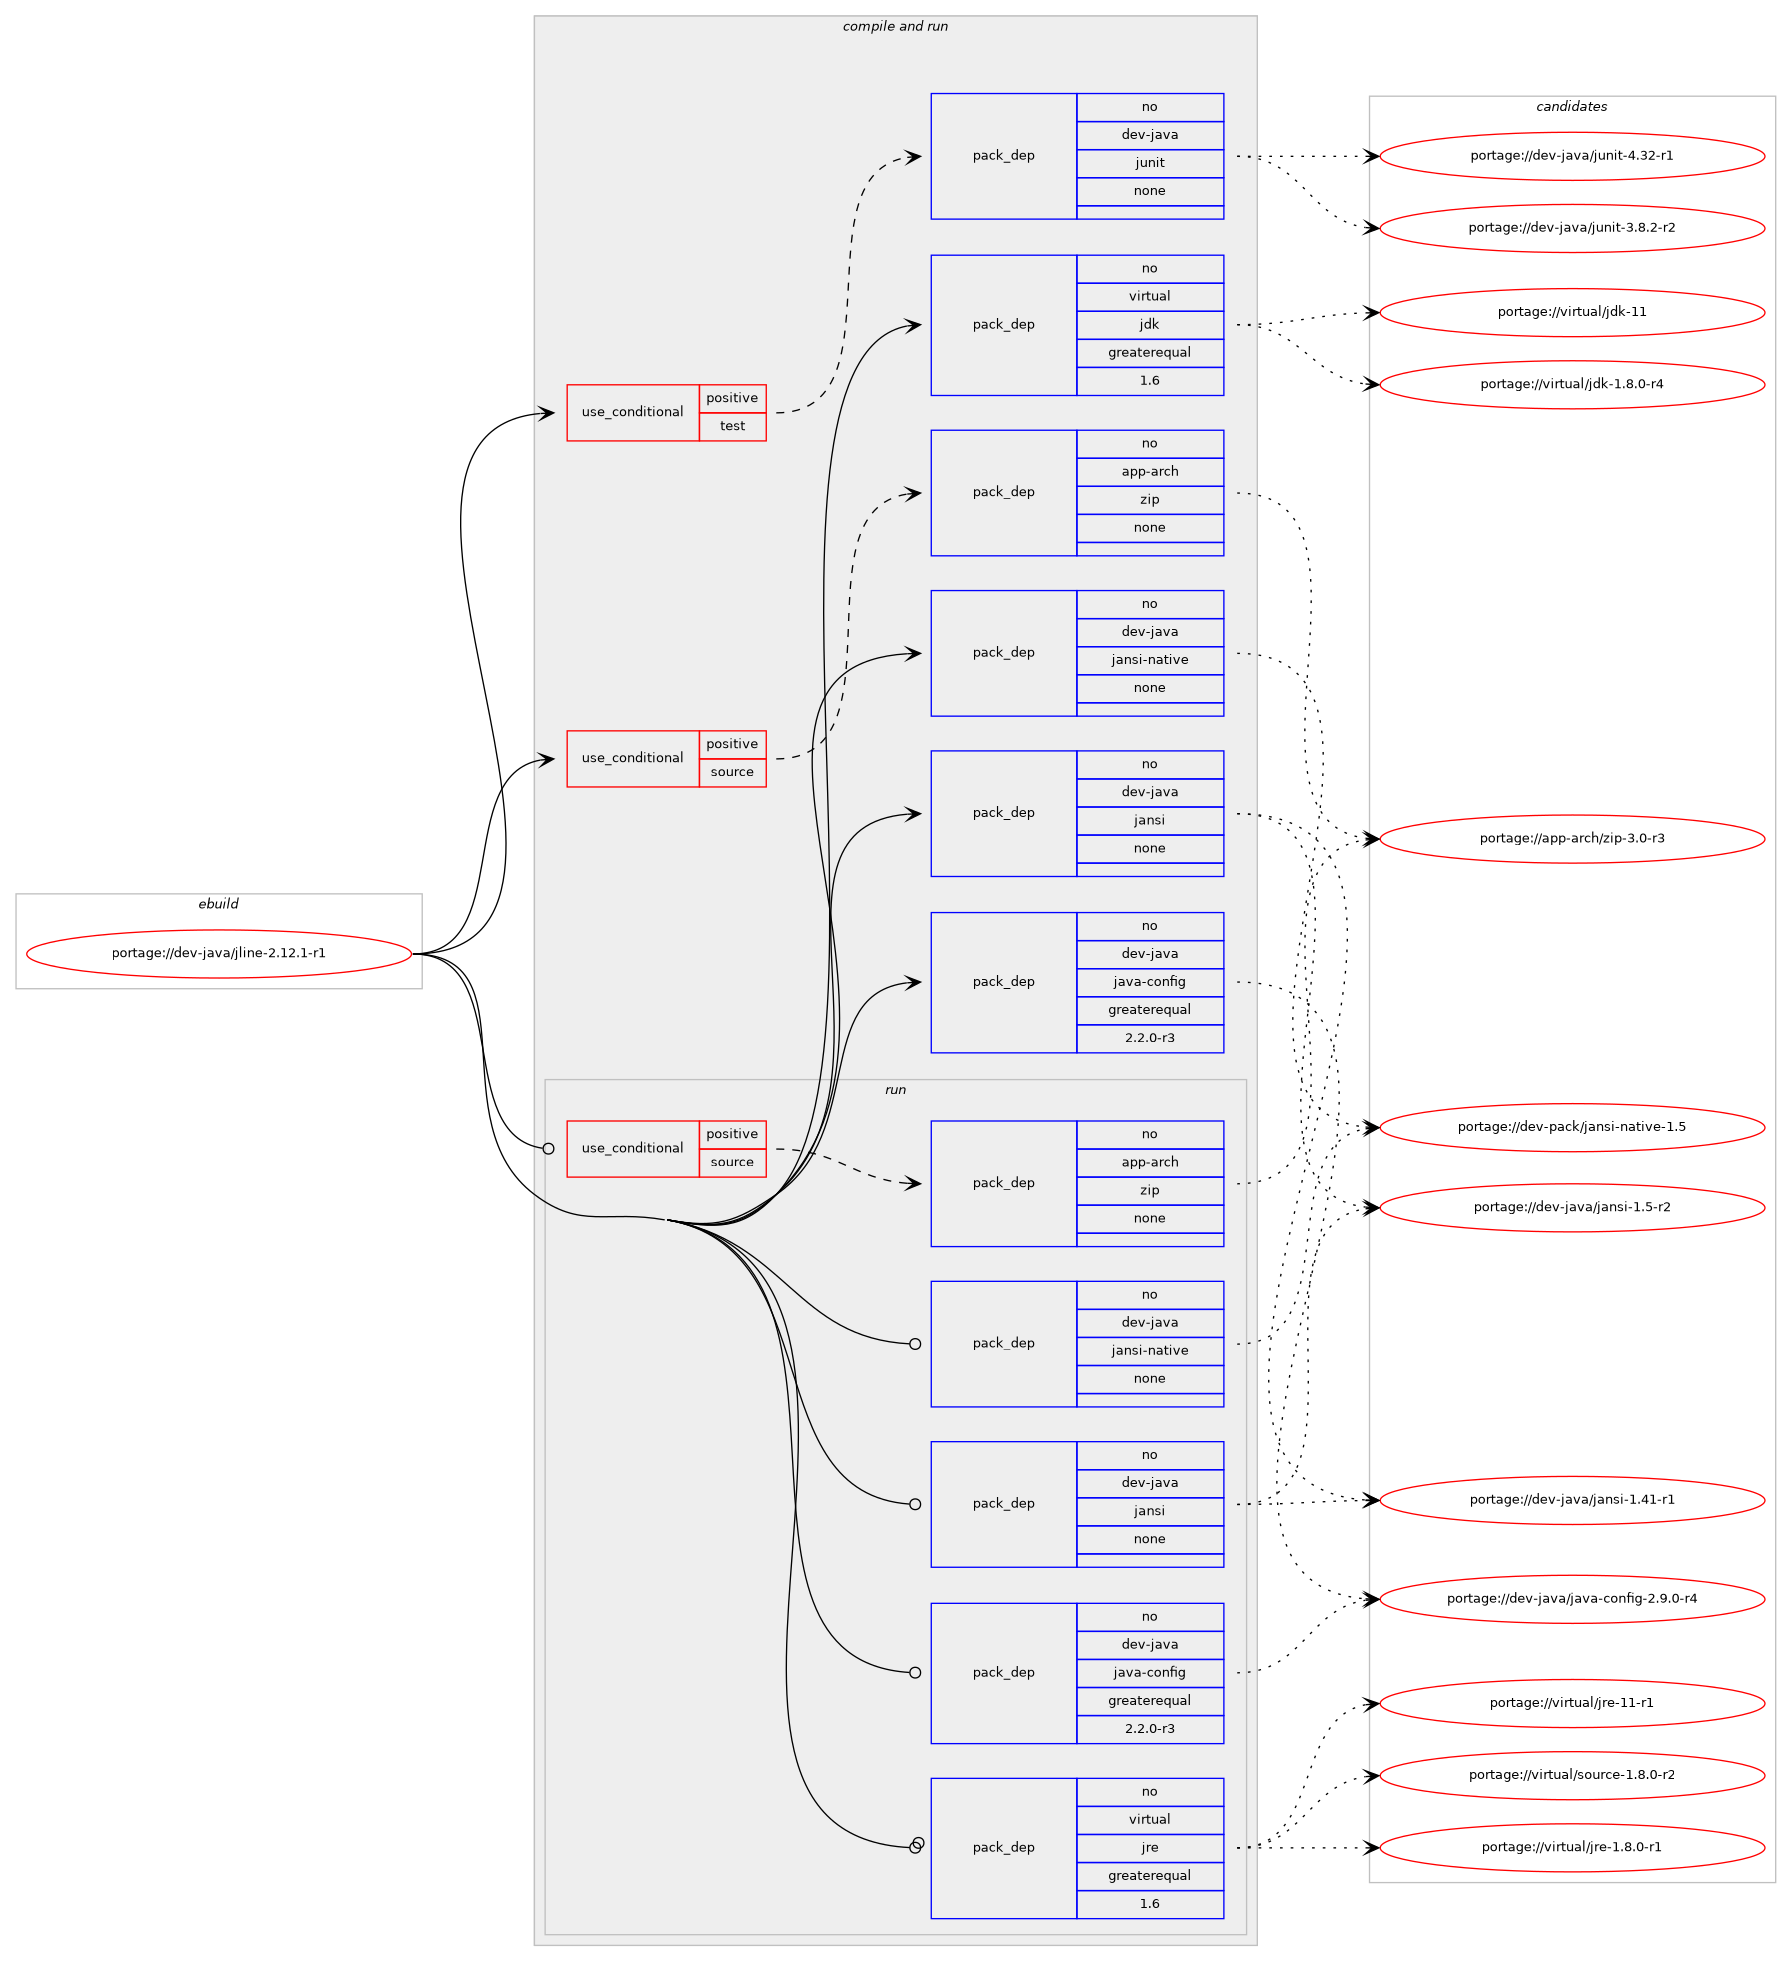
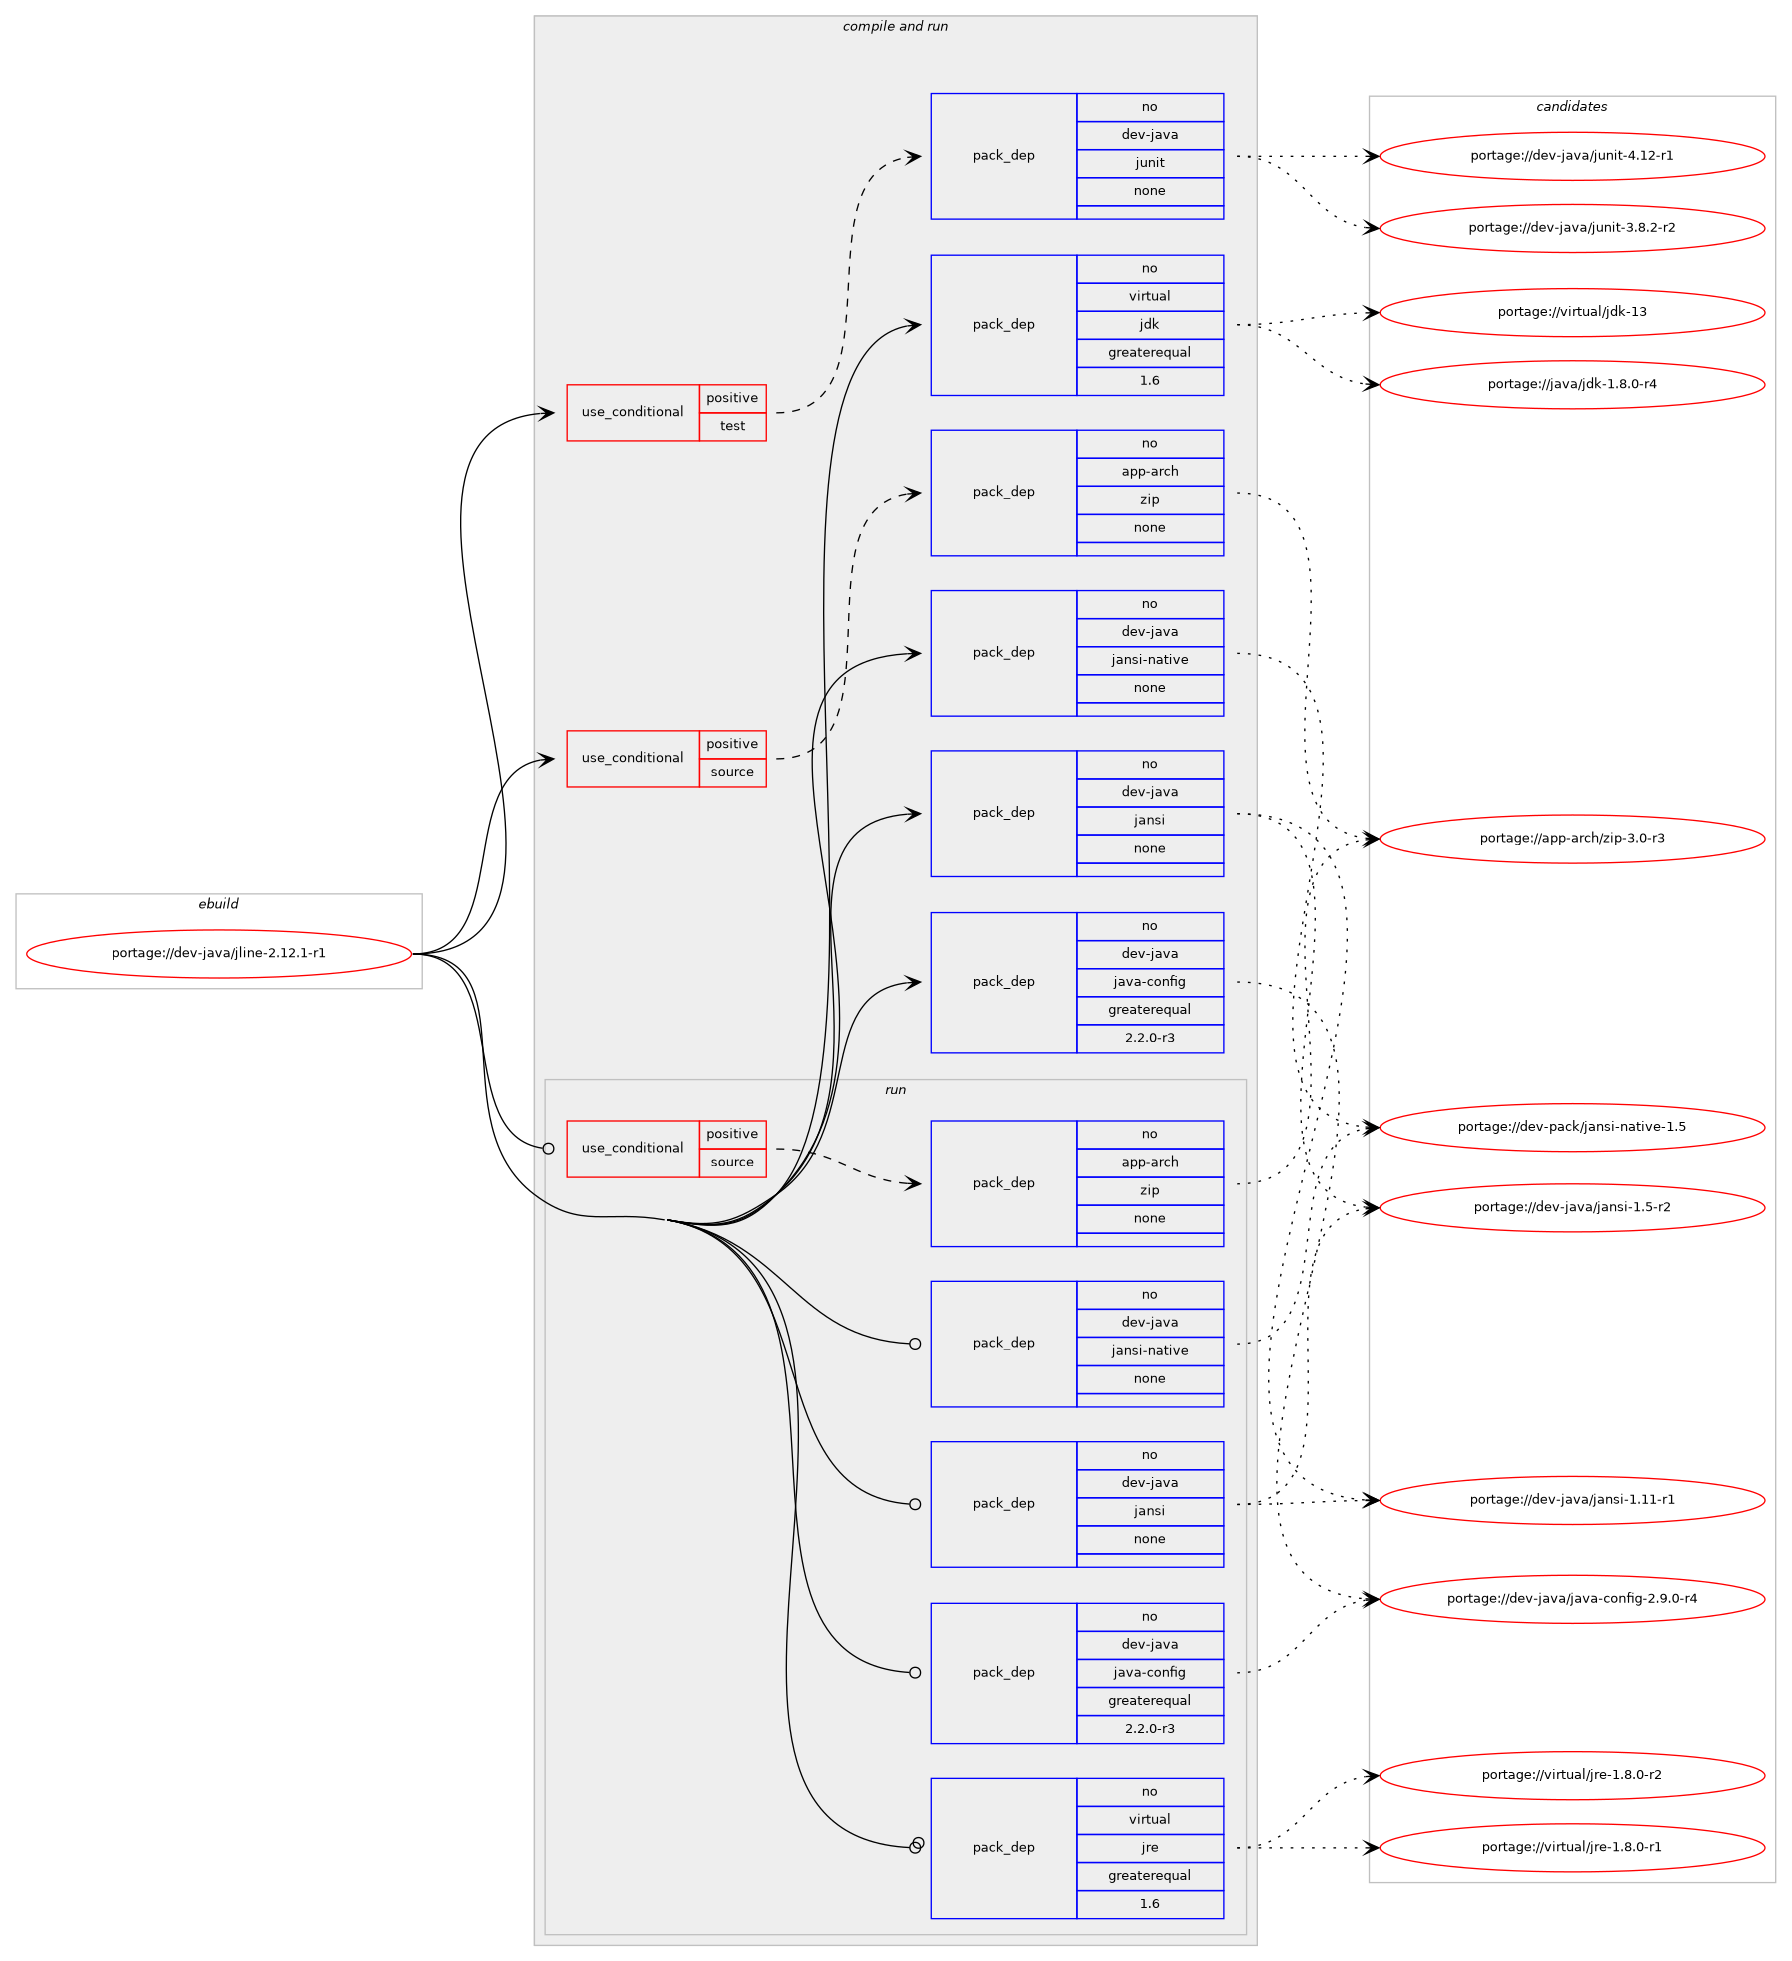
node "portage://dev-java/junit-4.32-r1": label "portage://dev-java/junit-4.32-r1" -> "portage://dev-java/junit-4.12-r1"
node "portage://virtual/jdk-11": label "portage://virtual/jdk-11" -> "portage://virtual/jdk-13"
node "portage://virtual/jdk-1.8.0-r4": label "portage://virtual/jdk-1.8.0-r4" -> "portage://java/jdk-1.8.0-r4"
node "portage://dev-java/jansi-1.41-r1": label "portage://dev-java/jansi-1.41-r1" -> "portage://dev-java/jansi-1.11-r1"
node "portage://virtual/jre-11-r1": removed
node "portage://virtual/source-1.8.0-r2": label "portage://virtual/source-1.8.0-r2" -> "portage://virtual/jre-1.8.0-r2"
